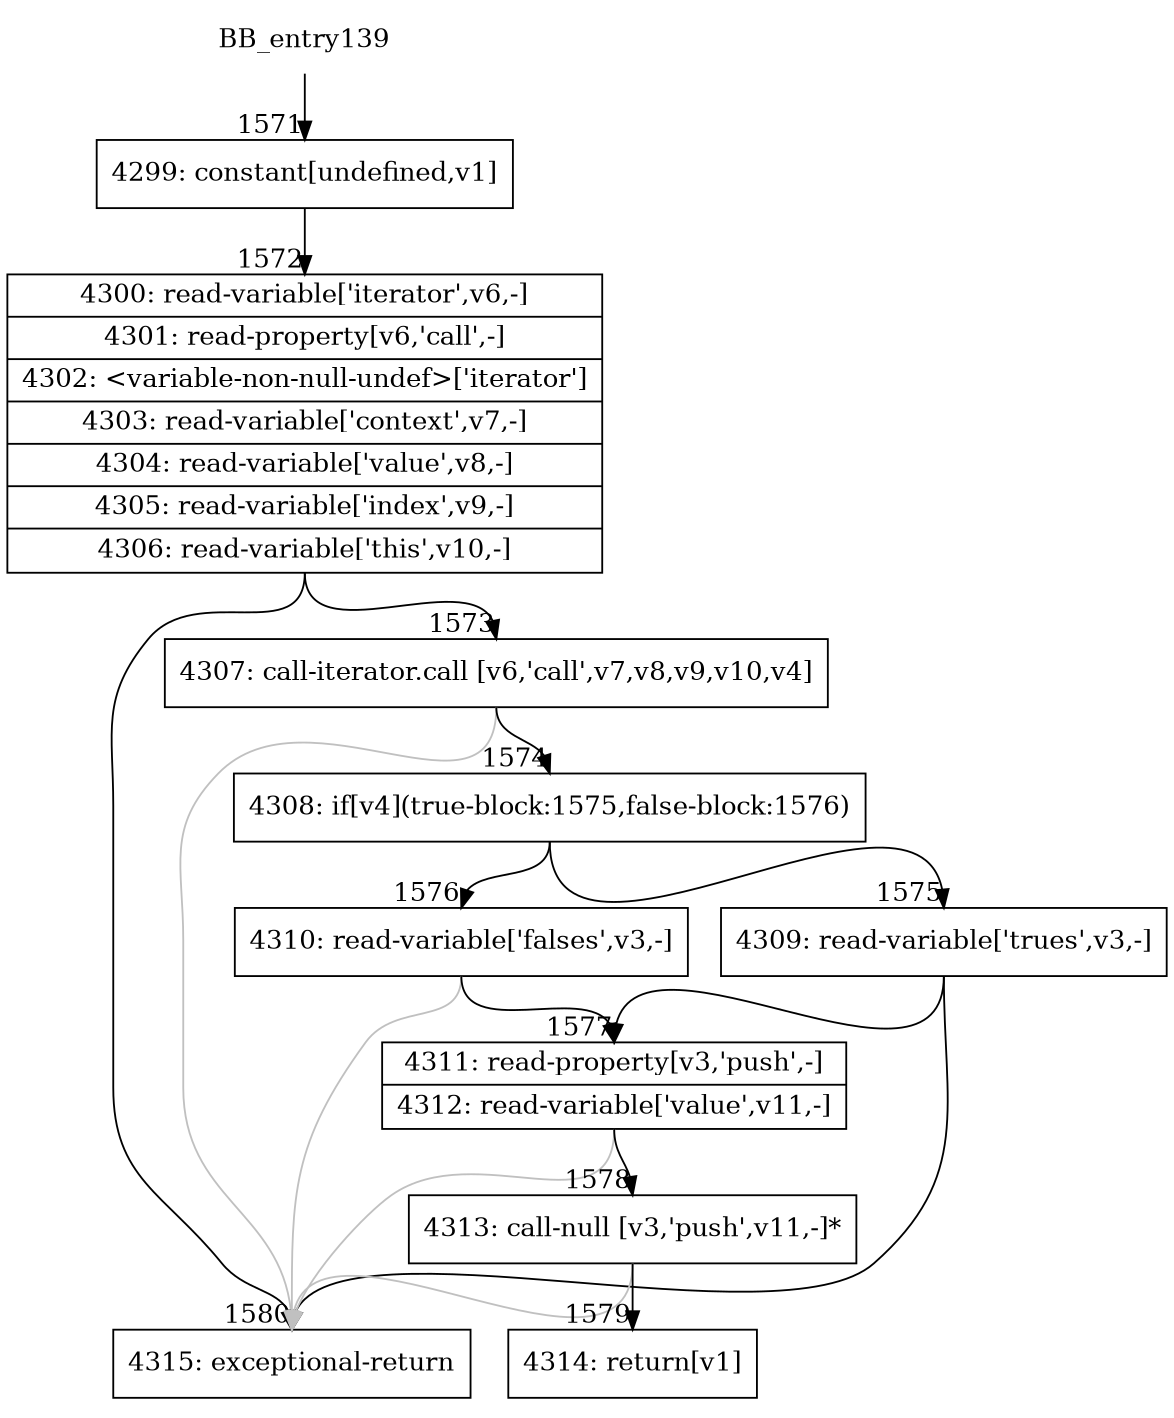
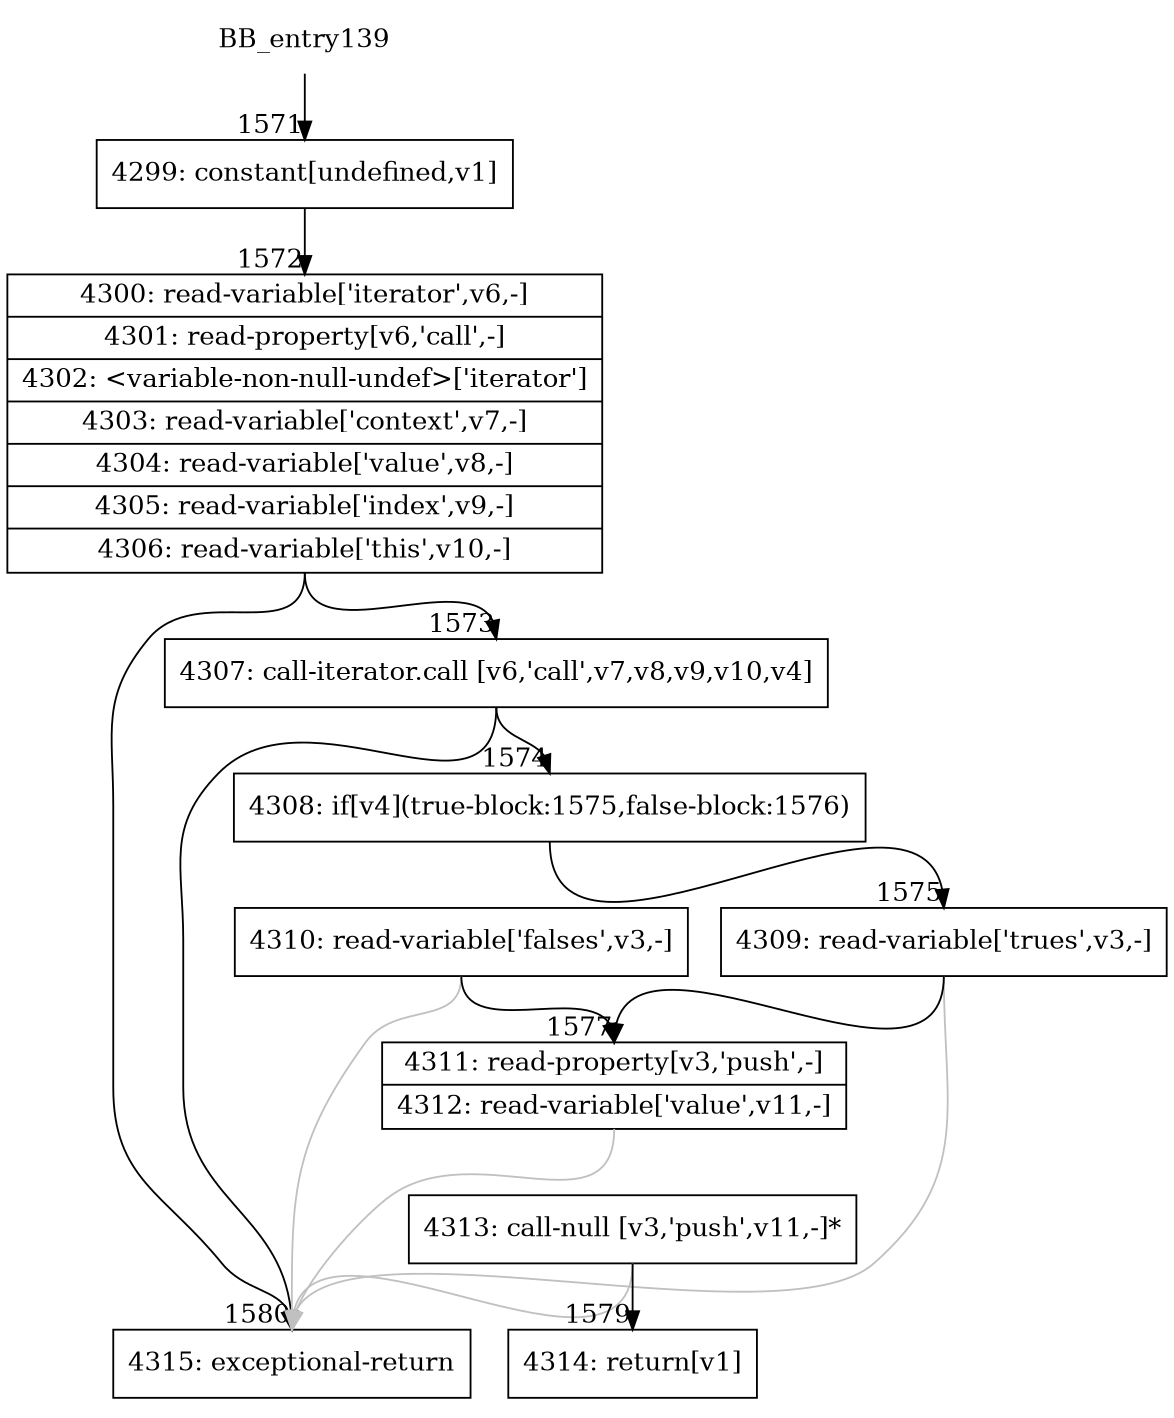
edge "4308: if[v4](true-block:1575,false-block:1576)" -> "4310: read-variable['falses',v3,-]": removed
edge "4307: call-iterator.call [v6,'call',v7,v8,v9,v10,v4]" -> "4315: exceptional-return": color gray -> black
edge "4311: read-property[v3,'push',-]" -> "4313: call-null [v3,'push',v11,-]*": removed
edge "4309: read-variable['trues',v3,-]" -> "4315: exceptional-return": color black -> gray
